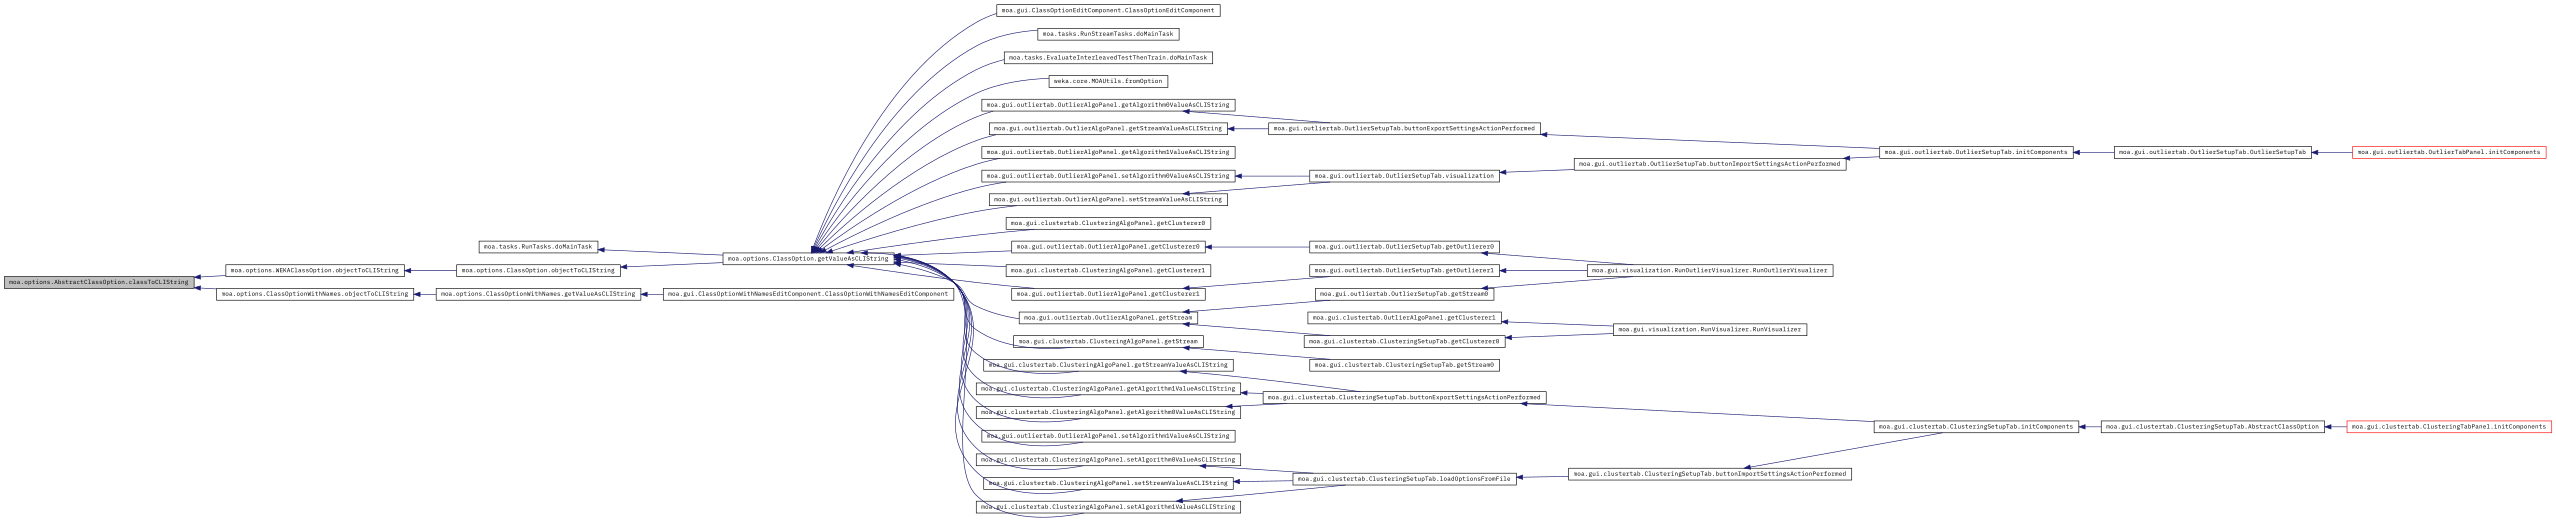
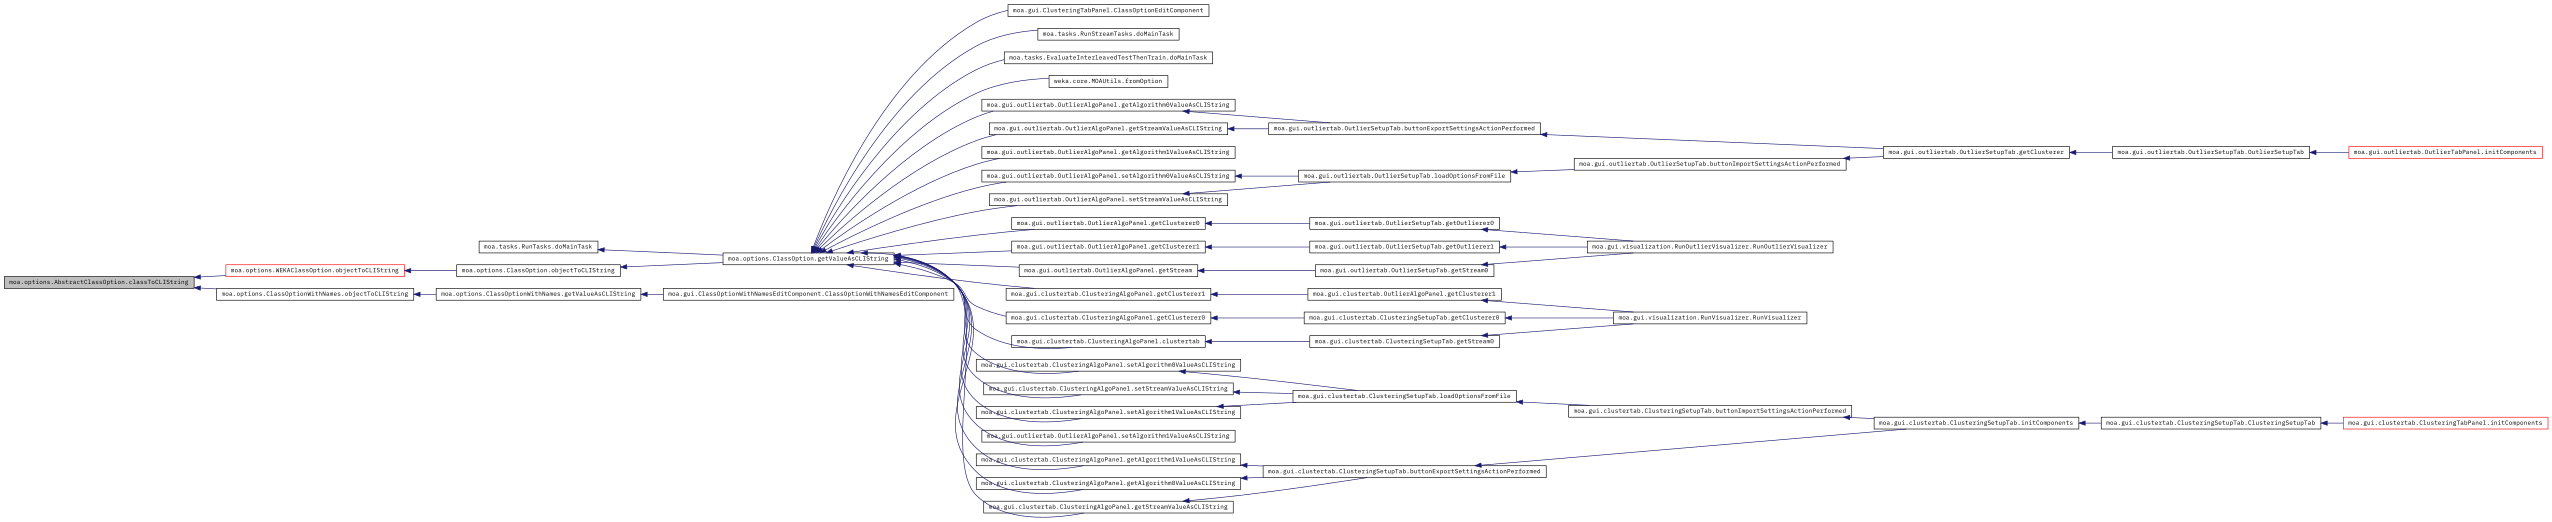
node "moa.gui.ClassOptionEditComponent.ClassOptionEditComponent": label "moa.gui.ClassOptionEditComponent.ClassOptionEditComponent" -> "moa.gui.ClusteringTabPanel.ClassOptionEditComponent"
node "moa.gui.outliertab.OutlierSetupTab.initComponents": label "moa.gui.outliertab.OutlierSetupTab.initComponents" -> "moa.gui.outliertab.OutlierSetupTab.getClusterer"
node "moa.gui.outliertab.OutlierSetupTab.visualization": label "moa.gui.outliertab.OutlierSetupTab.visualization" -> "moa.gui.outliertab.OutlierSetupTab.loadOptionsFromFile"
node "moa.options.WEKAClassOption.objectToCLIString": color black -> red
edge "moa.gui.clustertab.OutlierAlgoPanel.getClusterer1" -> "moa.gui.clustertab.ClusteringAlgoPanel.getClusterer1": added
edge "moa.gui.clustertab.ClusteringSetupTab.getClusterer0" -> "moa.gui.outliertab.OutlierAlgoPanel.getStream": now "moa.gui.clustertab.ClusteringSetupTab.getClusterer0" -> "moa.gui.clustertab.ClusteringAlgoPanel.getClusterer0"
edge "moa.gui.visualization.RunVisualizer.RunVisualizer" -> "moa.gui.clustertab.ClusteringSetupTab.getStream0": added
node "moa.gui.clustertab.ClusteringAlgoPanel.getStream": label "moa.gui.clustertab.ClusteringAlgoPanel.getStream" -> "moa.gui.clustertab.ClusteringAlgoPanel.clustertab"
node "moa.gui.clustertab.ClusteringSetupTab.AbstractClassOption": label "moa.gui.clustertab.ClusteringSetupTab.AbstractClassOption" -> "moa.gui.clustertab.ClusteringSetupTab.ClusteringSetupTab"
